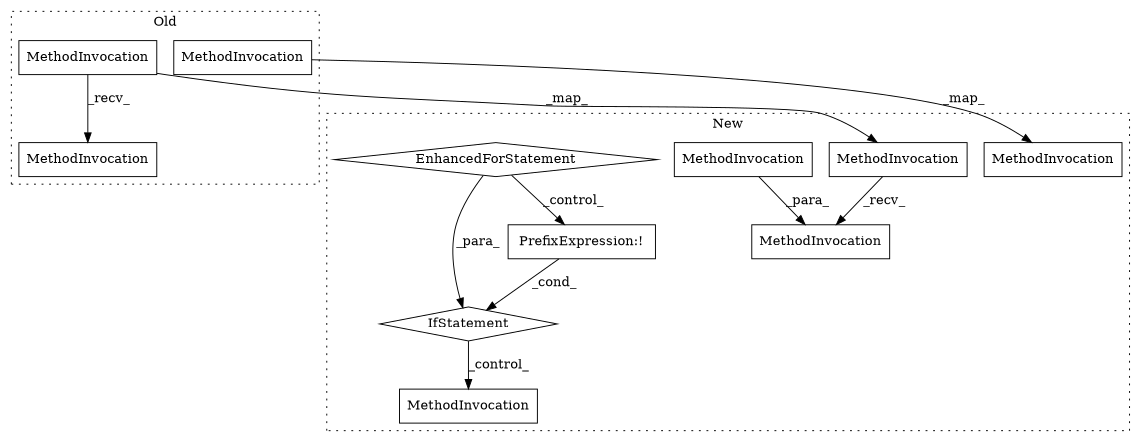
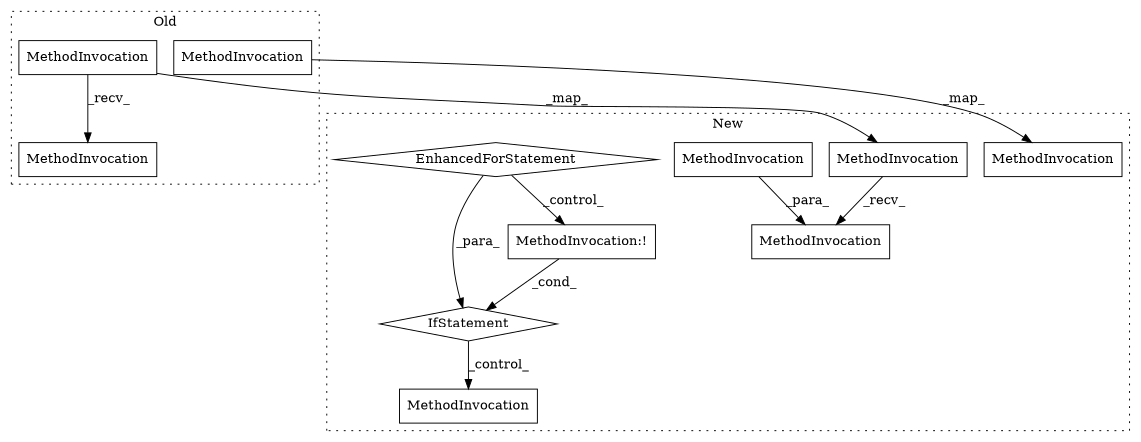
node "PrefixExpression:!": label "PrefixExpression:!" -> "MethodInvocation:!"
